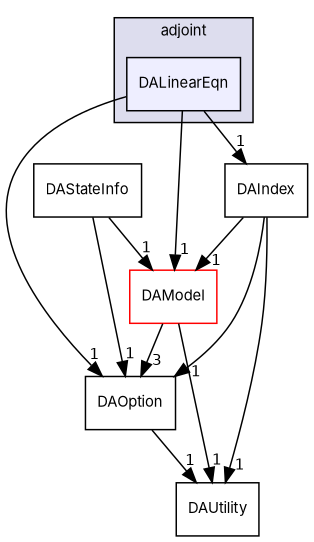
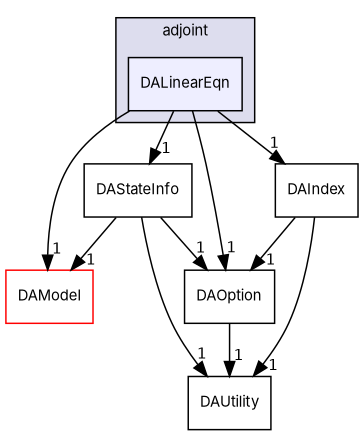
edge "DALinearEqn" -> "DAStateInfo": added
edge "DAIndex" -> "DAModel": removed
edge "DAModel" -> "DAOption": removed
edge "DAModel" -> "DAUtility": now "DAStateInfo" -> "DAUtility"
